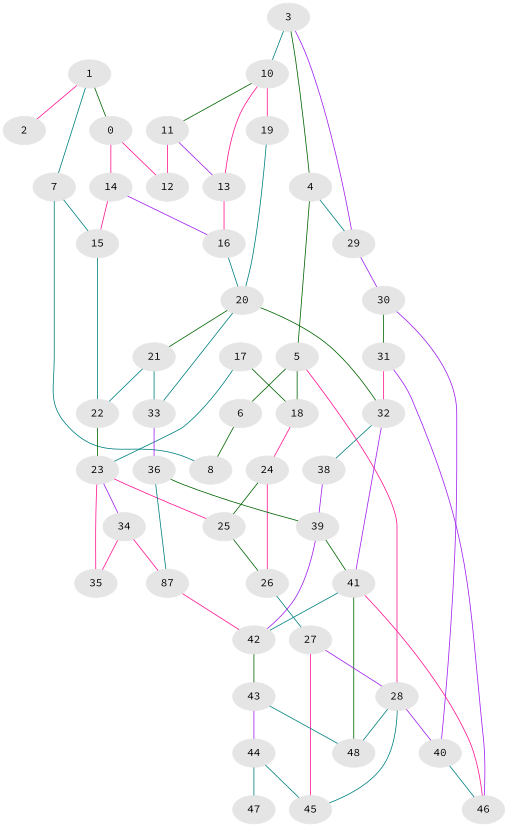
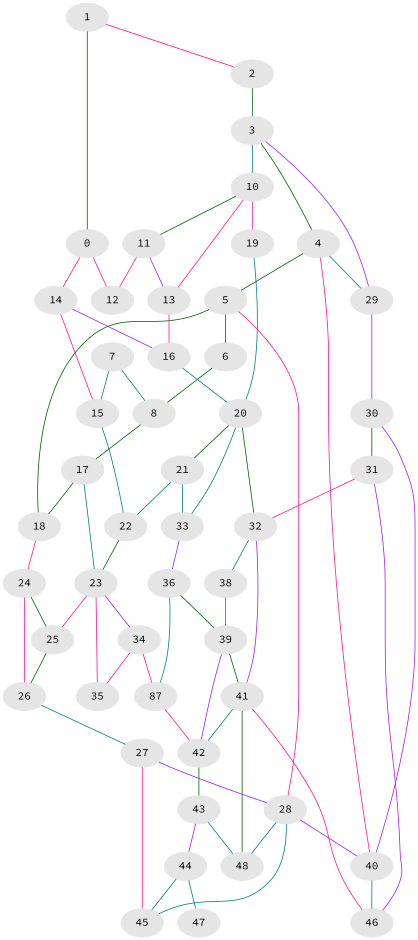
edge "2" -- "3": added
edge "1" -- "7": removed
edge "8" -- "17": added
edge "4" -- "40": added
